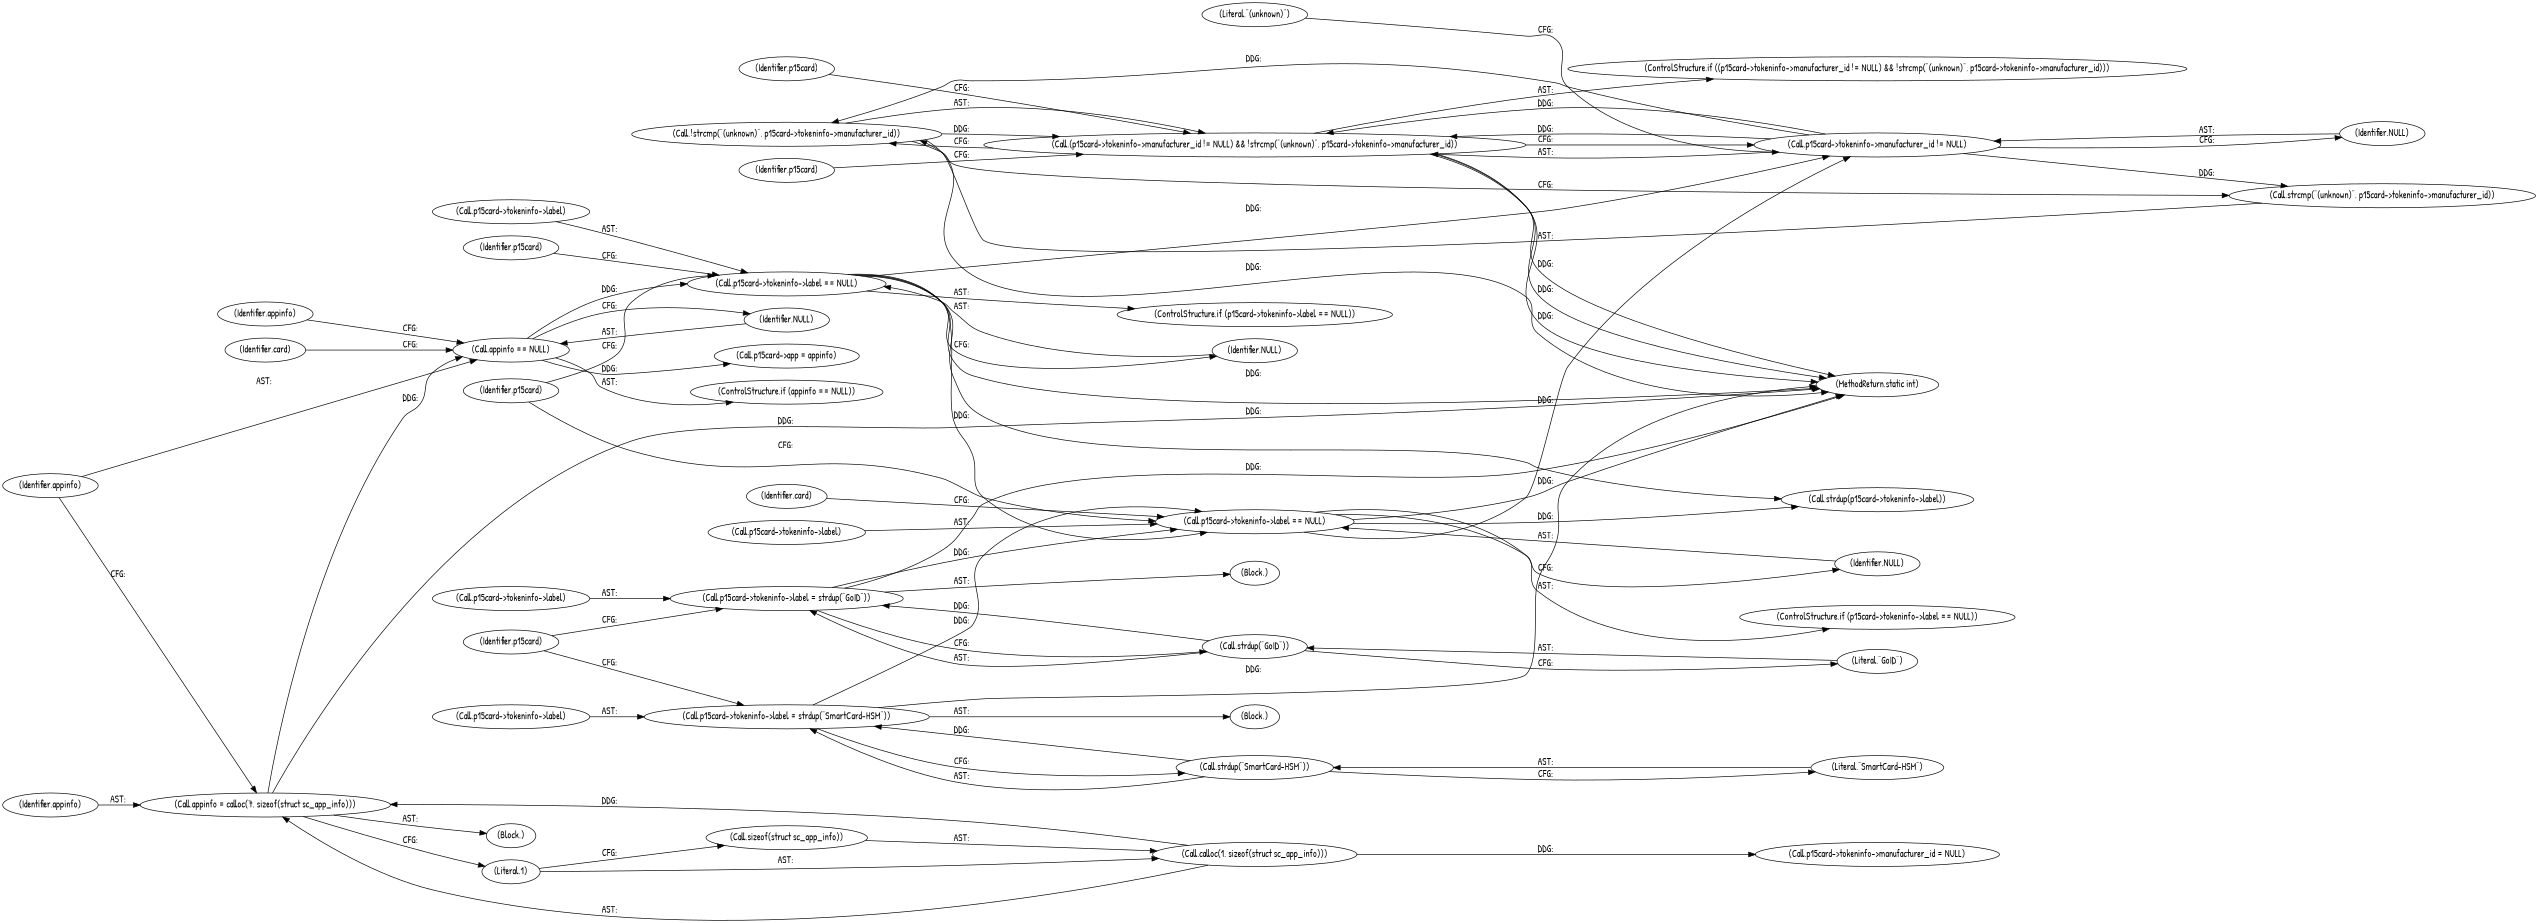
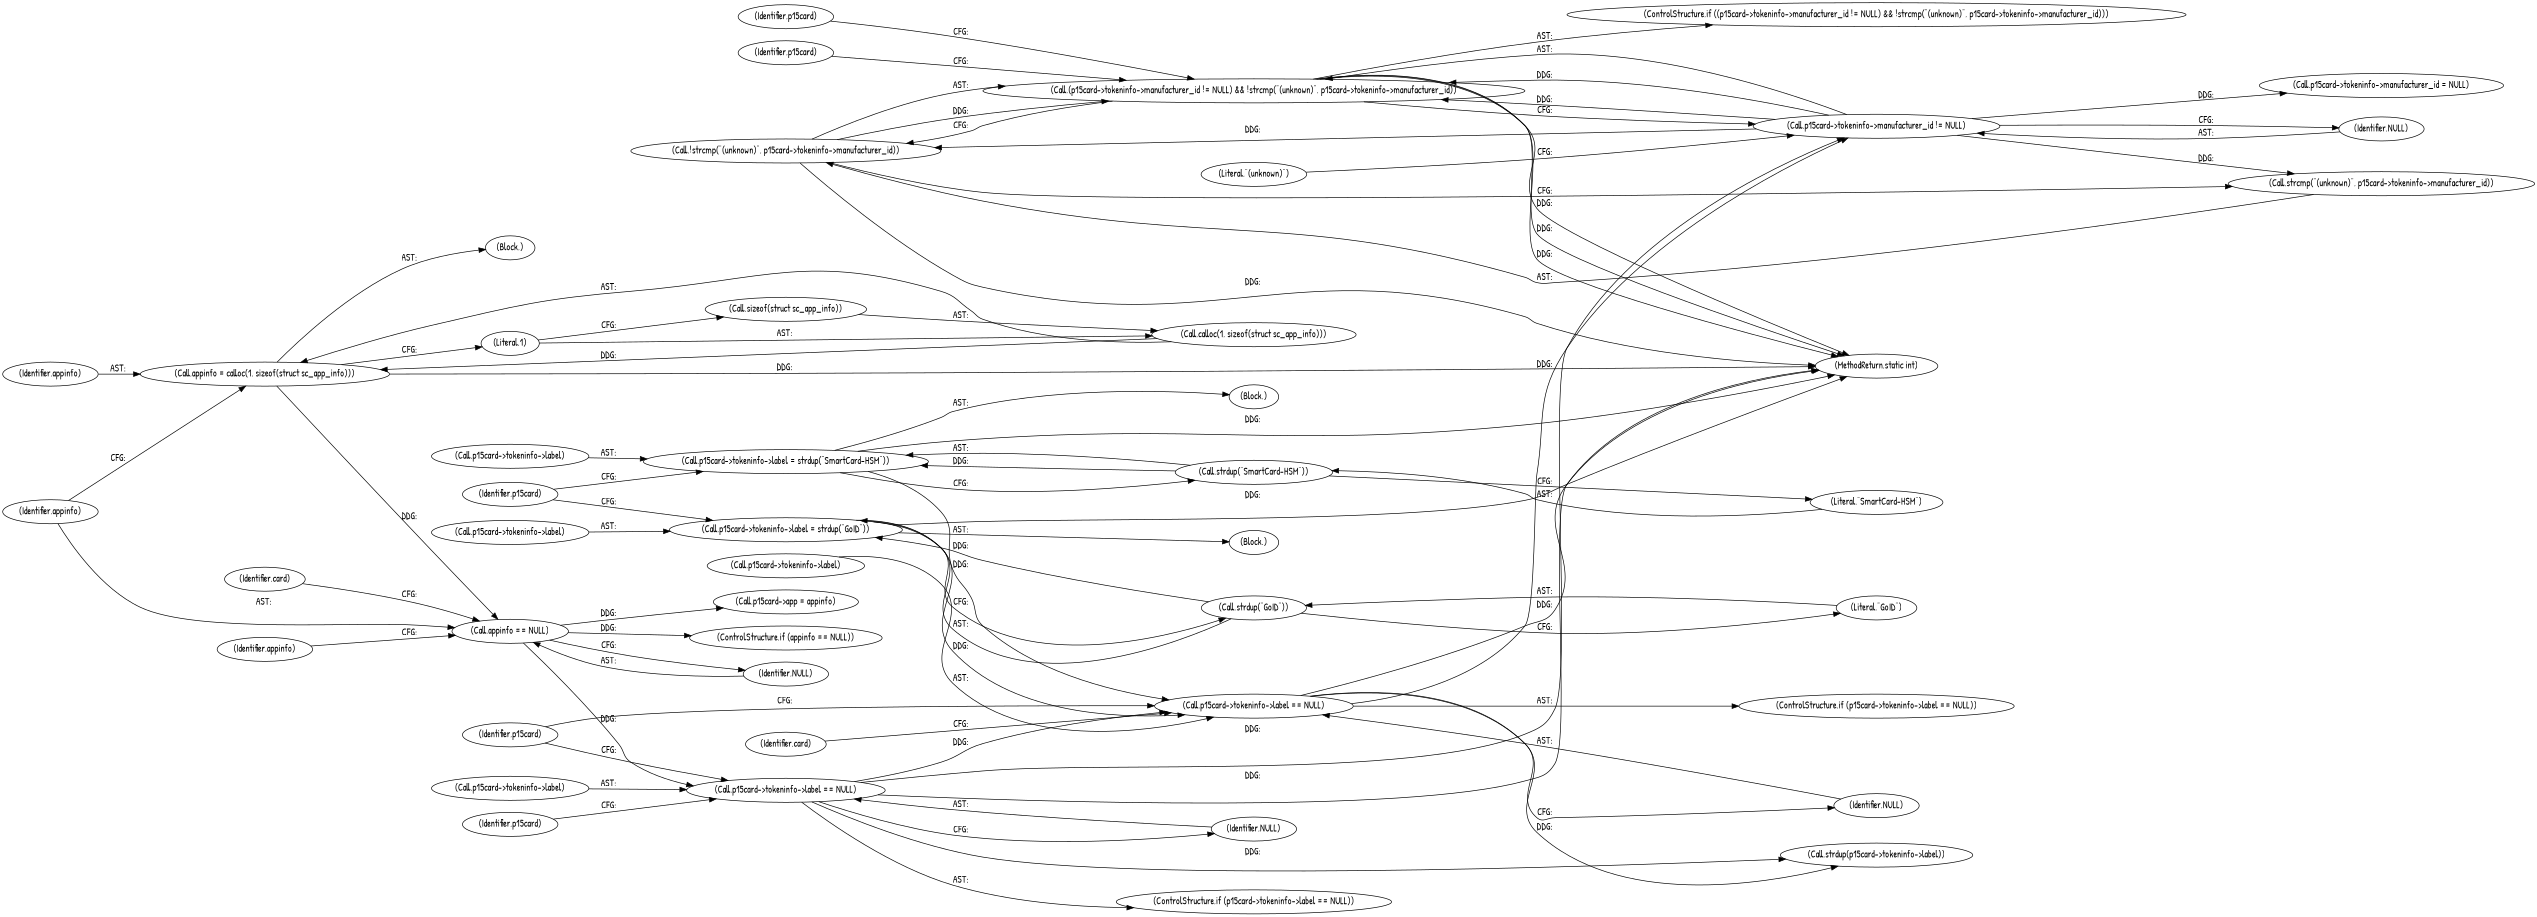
edge "(Call,appinfo == NULL)" -> "(ControlStructure,if (appinfo == NULL))": label "AST: " -> "DDG: "
node "(Call,appinfo = calloc(7, sizeof(struct sc_app_info)))": label "(Call,appinfo = calloc(7, sizeof(struct sc_app_info)))" -> "(Call,appinfo = calloc(1, sizeof(struct sc_app_info)))"
edge "(Call,calloc(1, sizeof(struct sc_app_info)))" -> "(Call,p15card->tokeninfo->manufacturer_id = NULL)": now "(Call,p15card->tokeninfo->manufacturer_id != NULL)" -> "(Call,p15card->tokeninfo->manufacturer_id = NULL)"
